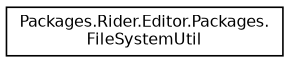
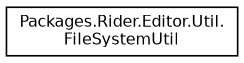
node "Packages.Rider.Editor.Packages. FileSystemUtil": label "Packages.Rider.Editor.Packages. FileSystemUtil" -> "Packages.Rider.Editor.Util. FileSystemUtil"
